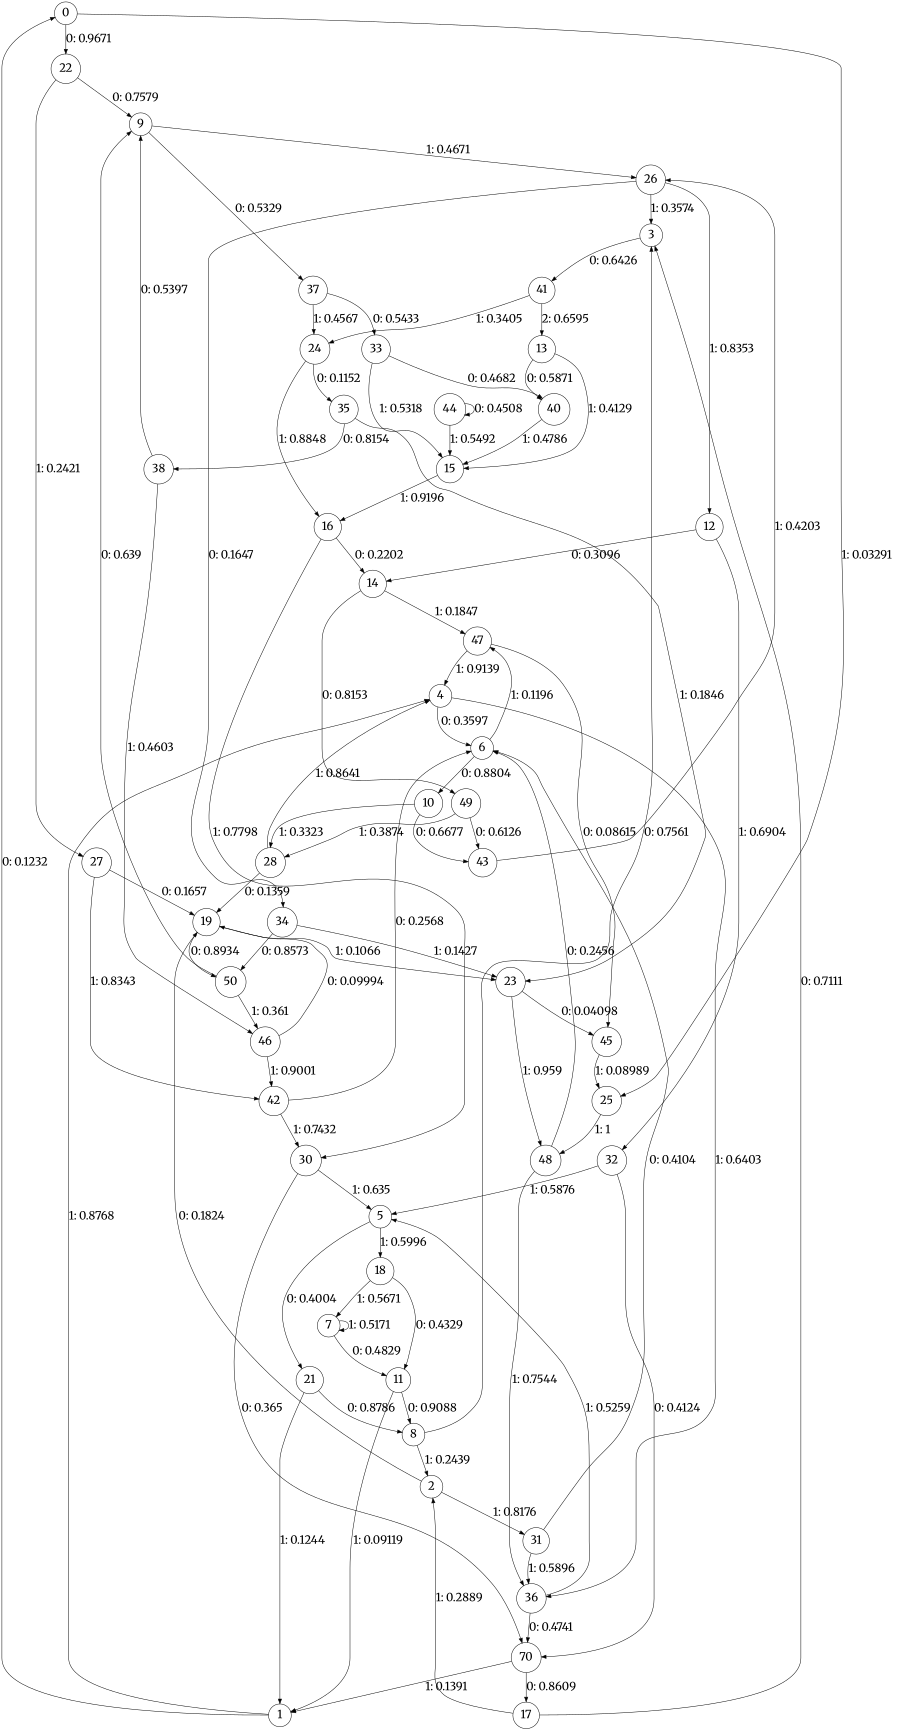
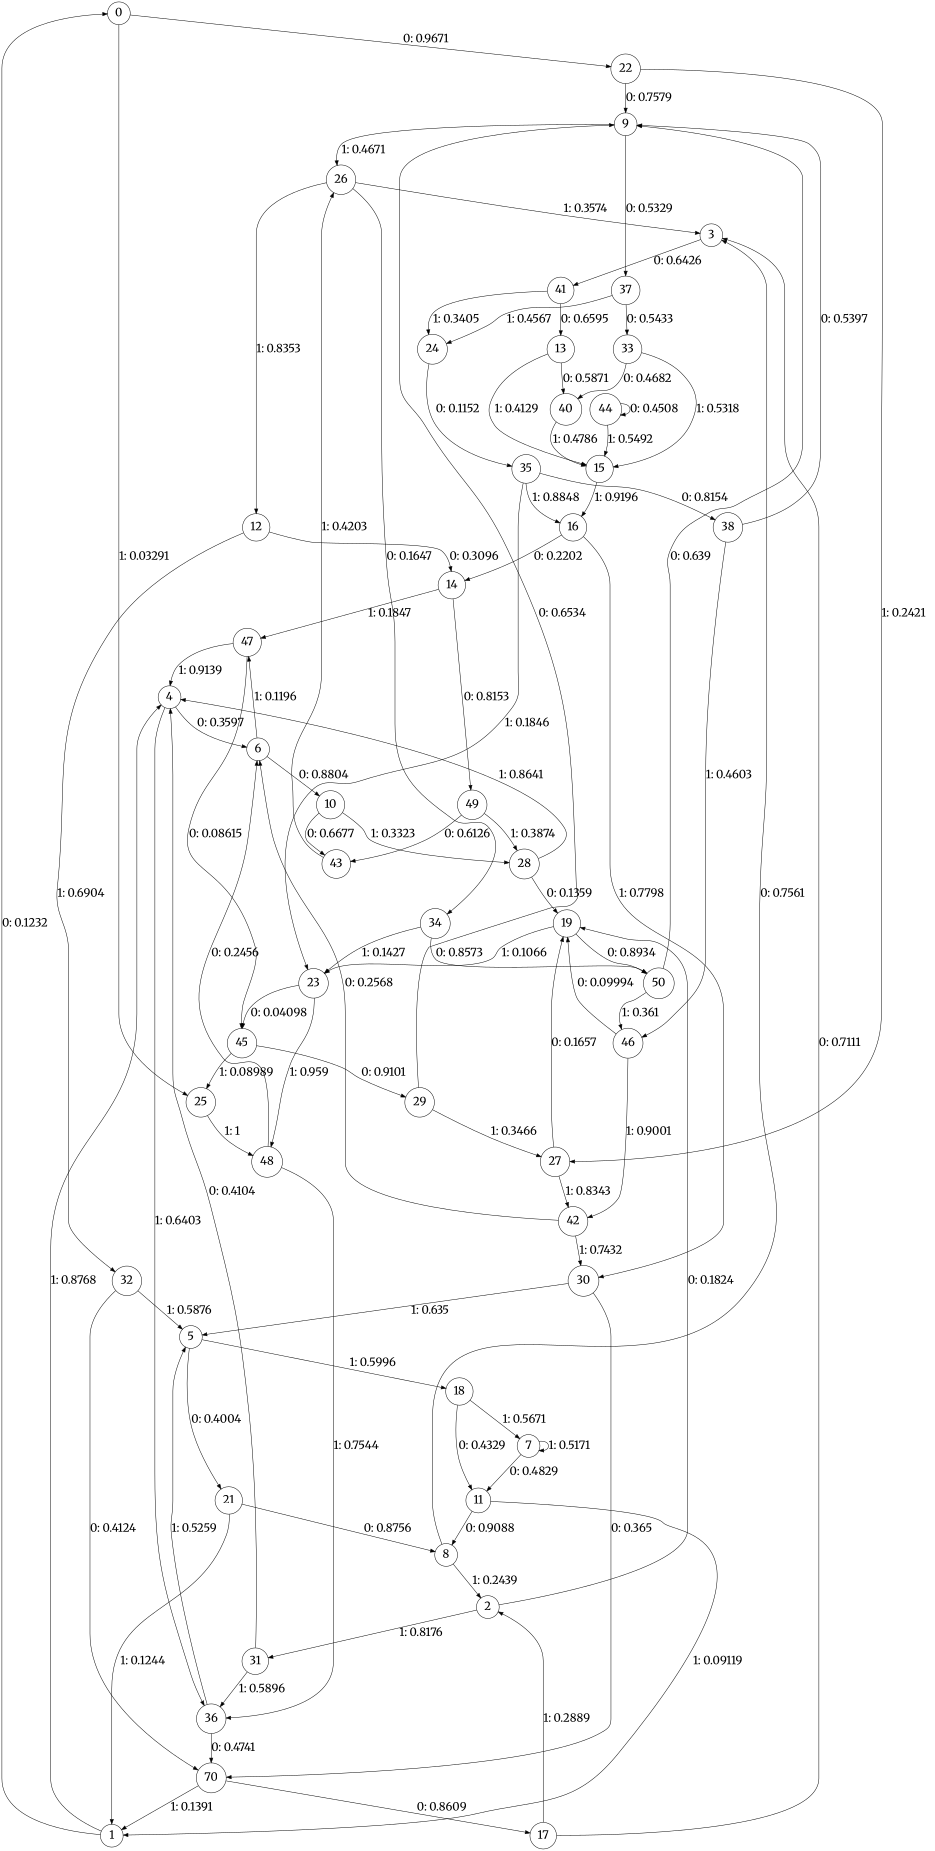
edge "41" -> "13": label "2: 0.6595   " -> "0: 0.6595   "
edge "24" -> "16": now "35" -> "16"
node "29": added
edge "31" -> "6": now "31" -> "4"
edge "21" -> "8": label "0: 0.8786   " -> "0: 0.8756   "
